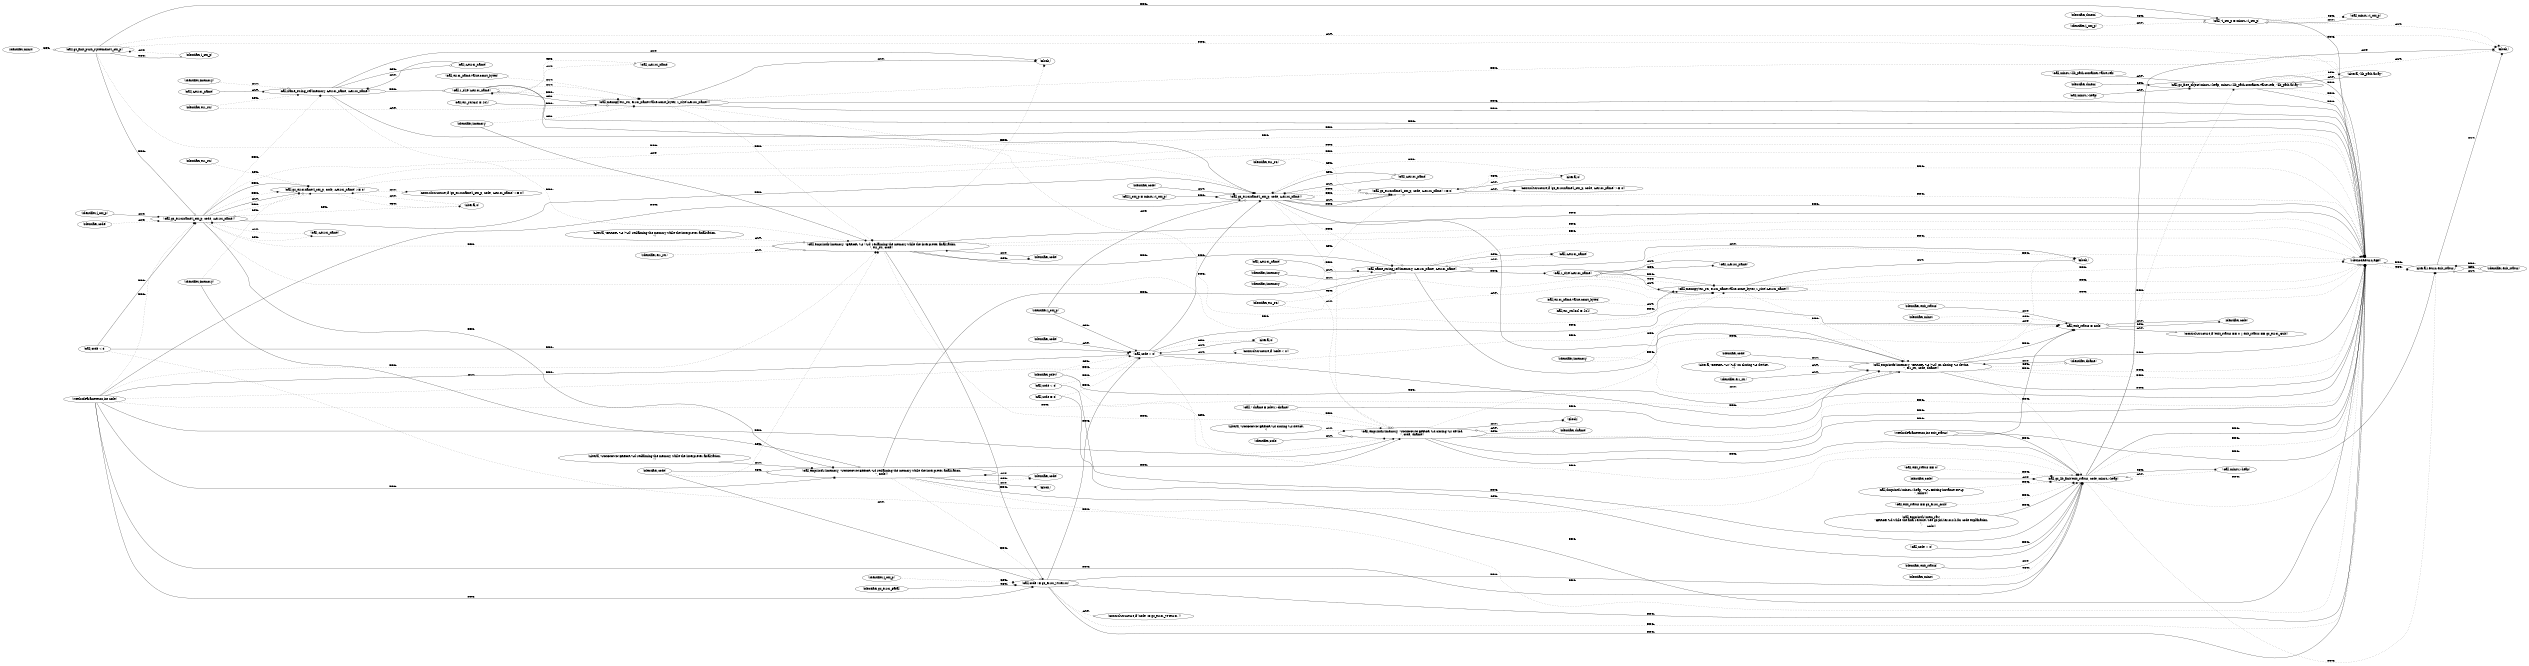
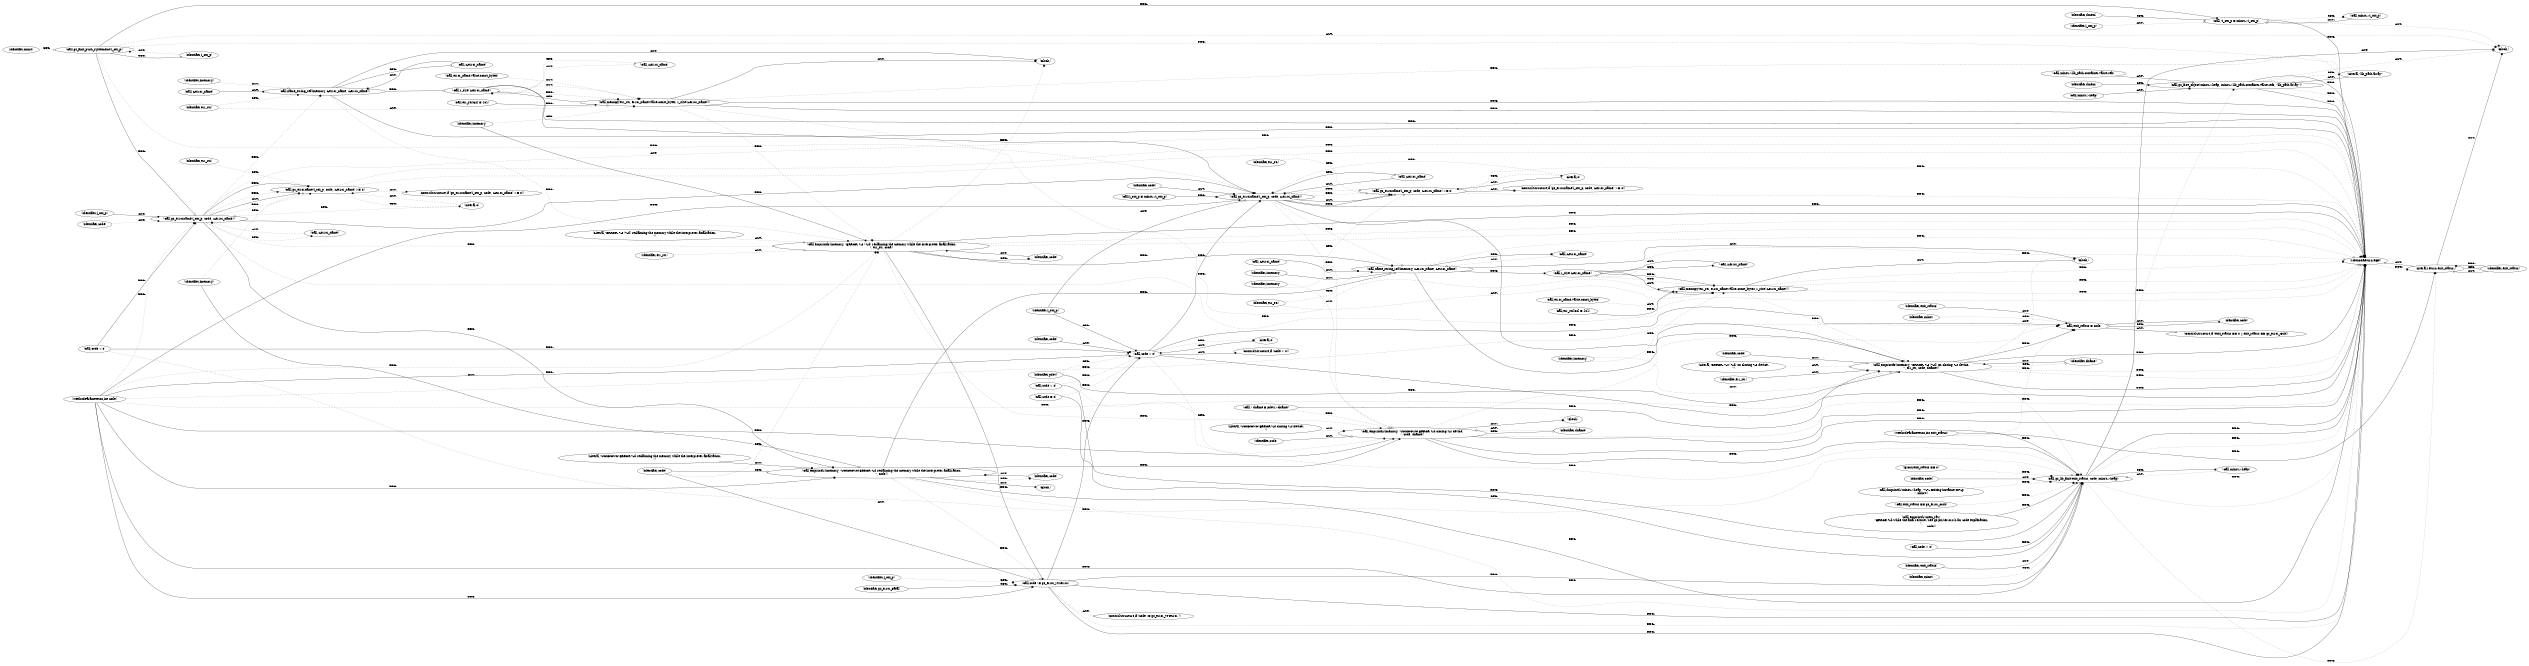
edge "(Literal,return exit_status;)" -> "(MethodReturn,RET)": label "DDG: " -> "AST: "
edge "(MethodReturn,RET)" -> "(Literal,return exit_status;)": label "CFG: " -> "DDG: "
edge "(MethodParameterIn,int exit_status)" -> "(Call,exit_status = code)": style solid -> dotted
node "(Call,exit_status == 0)": label "(Call,exit_status == 0)" -> "(Block,exit_status == 0)"
